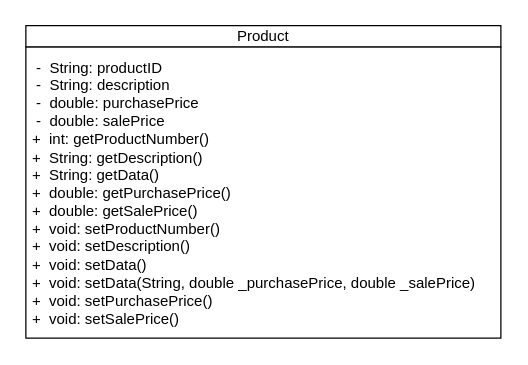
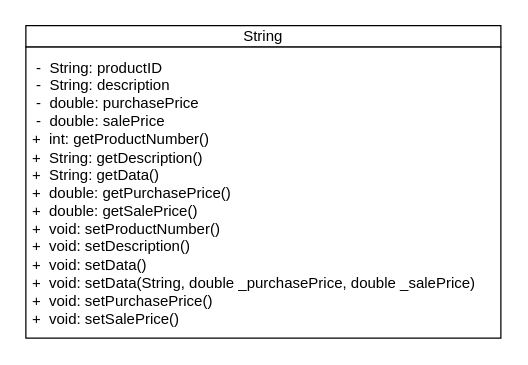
node "Product": label "Product" -> "String"
